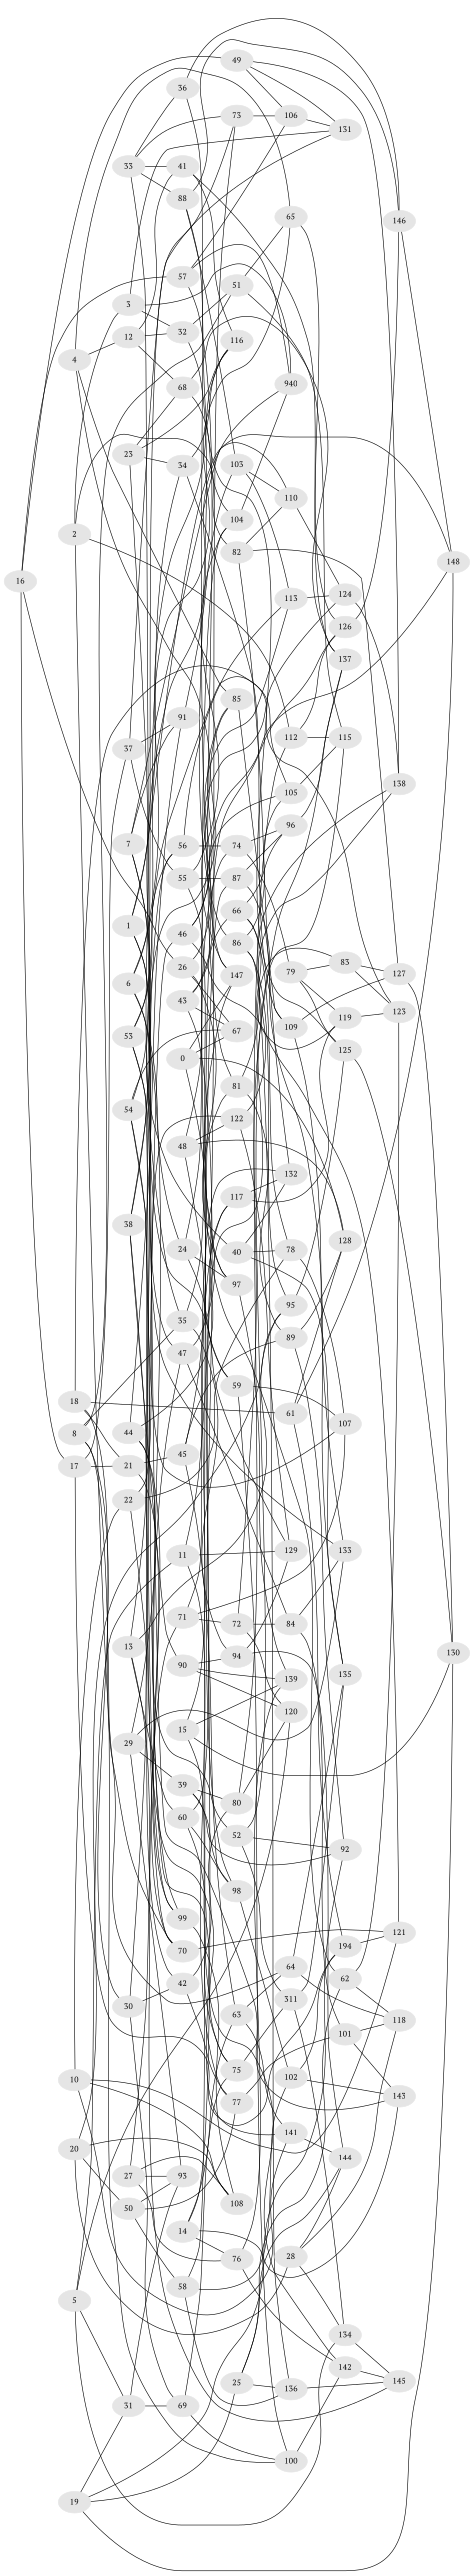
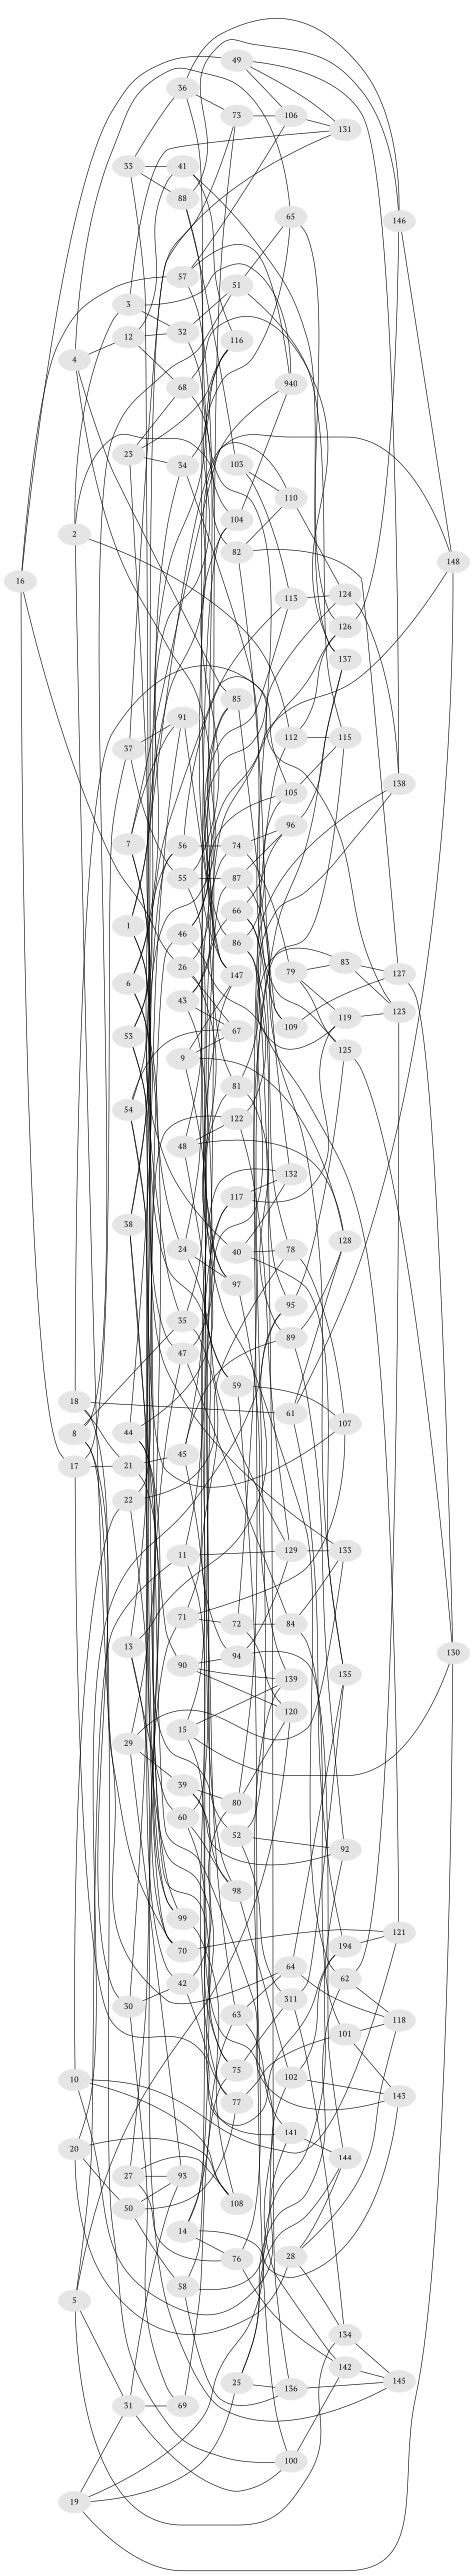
edge "73" -- "33": now "73" -- "36"
edge "103" -- "91": now "147" -- "91"
node "0": label "0" -> "9"
edge "109" -- "133": now "129" -- "133"
edge "69" -- "100": now "31" -- "100"
